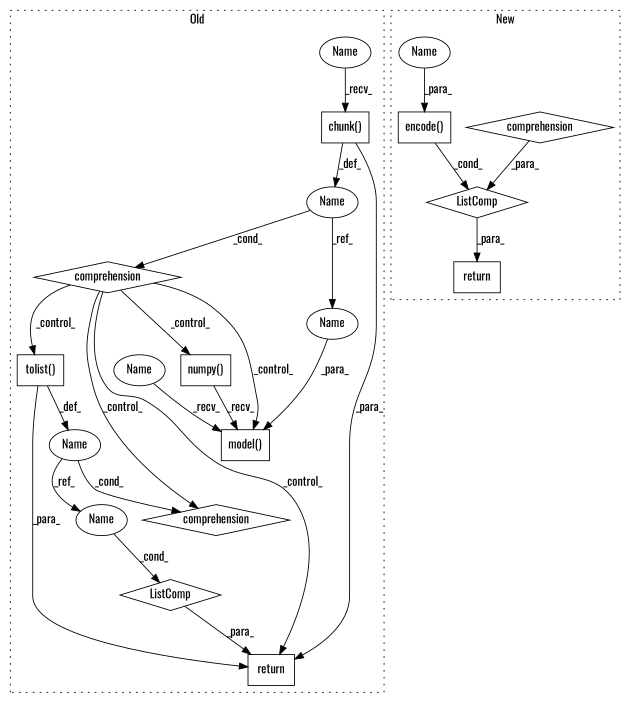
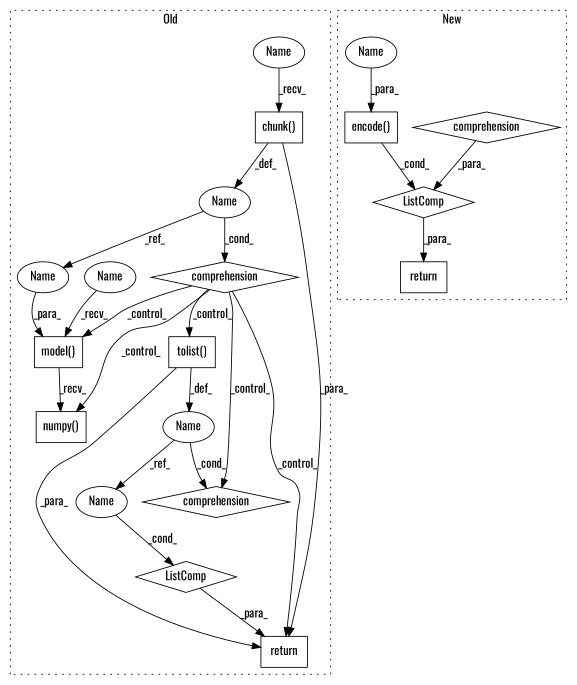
edge "numpy()" -> "model()": reversed
